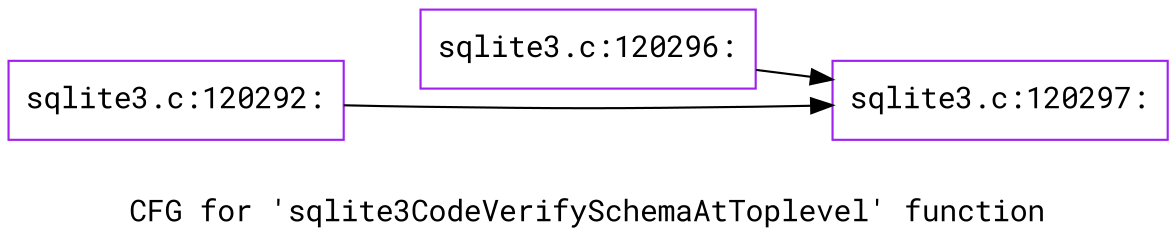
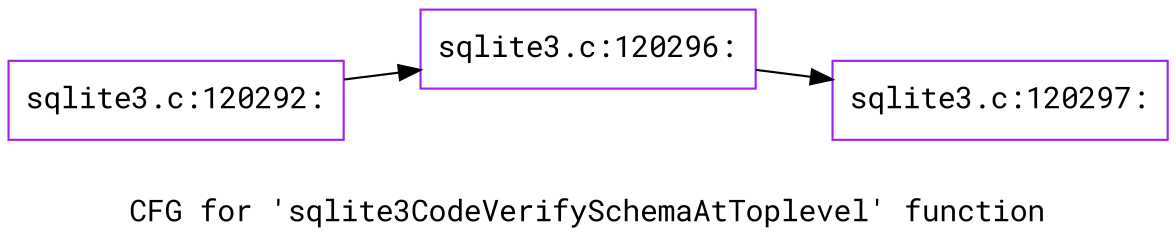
edge "sqlite3.c:120292:" -> "sqlite3.c:120297:": now "sqlite3.c:120292:" -> "sqlite3.c:120296:"
